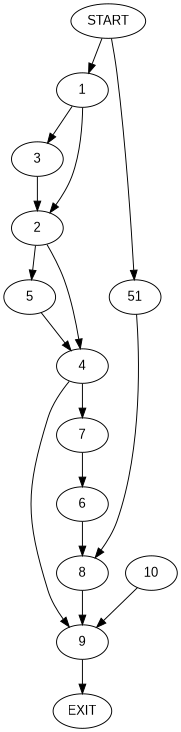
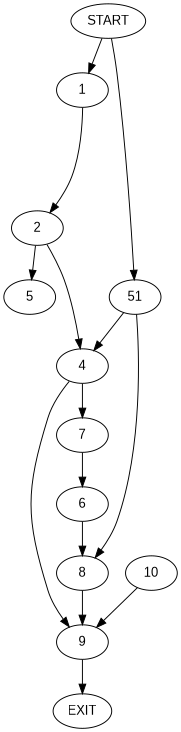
node "3": removed
edge "5" -> "4": now "51" -> "4"
